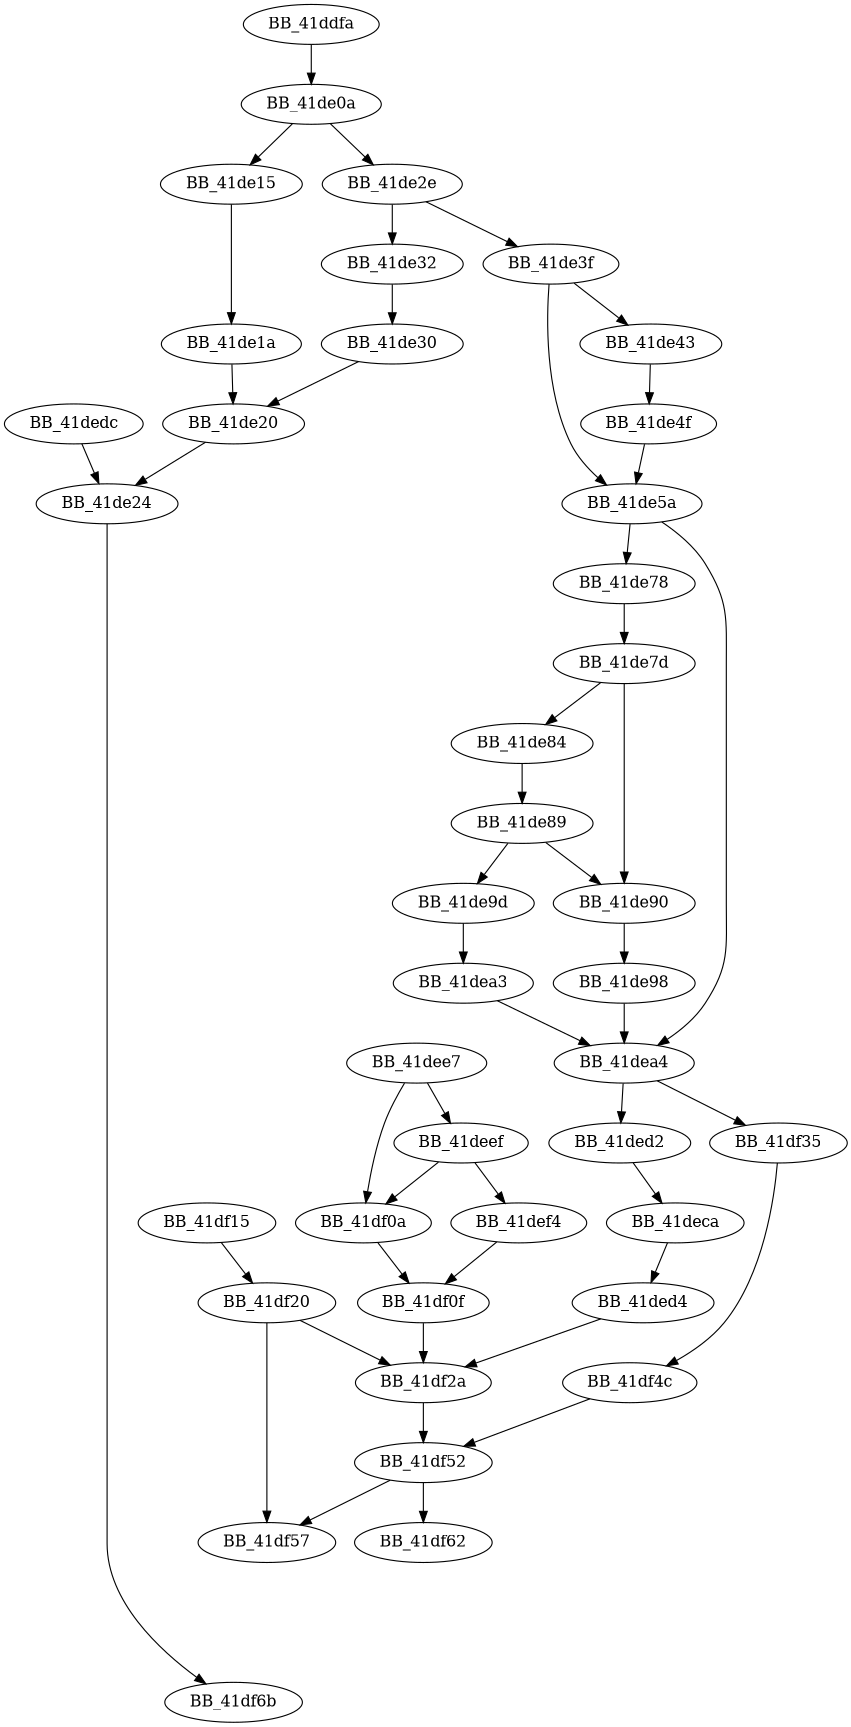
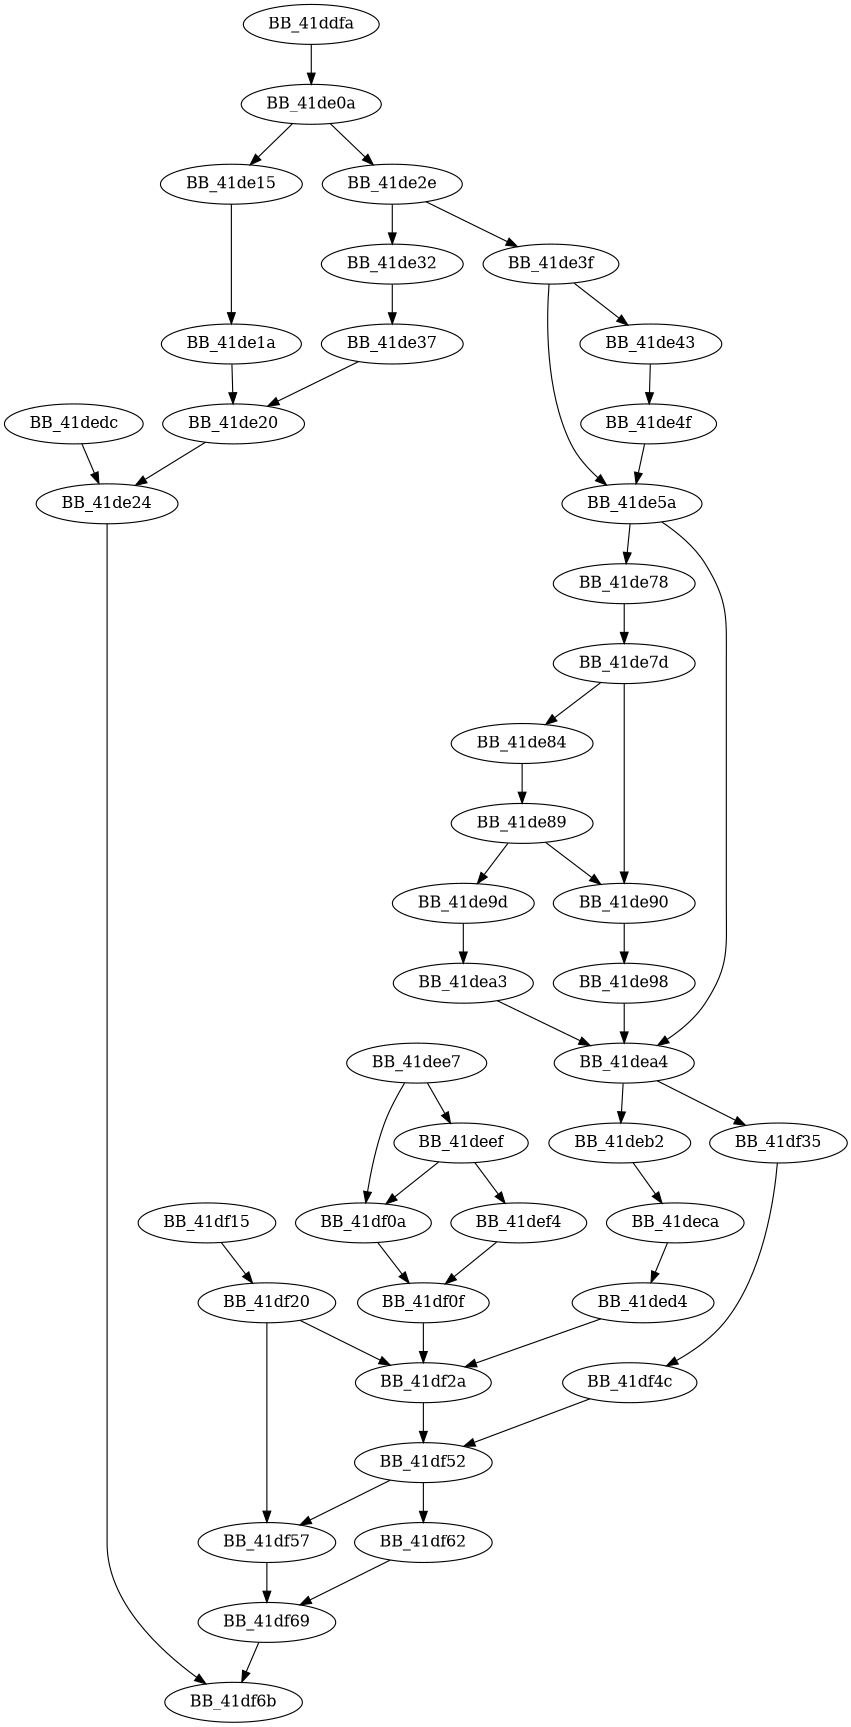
node "BB_41de30": label "BB_41de30" -> "BB_41de37"
node "BB_41ded2": label "BB_41ded2" -> "BB_41deb2"
node "BB_41df69": added
